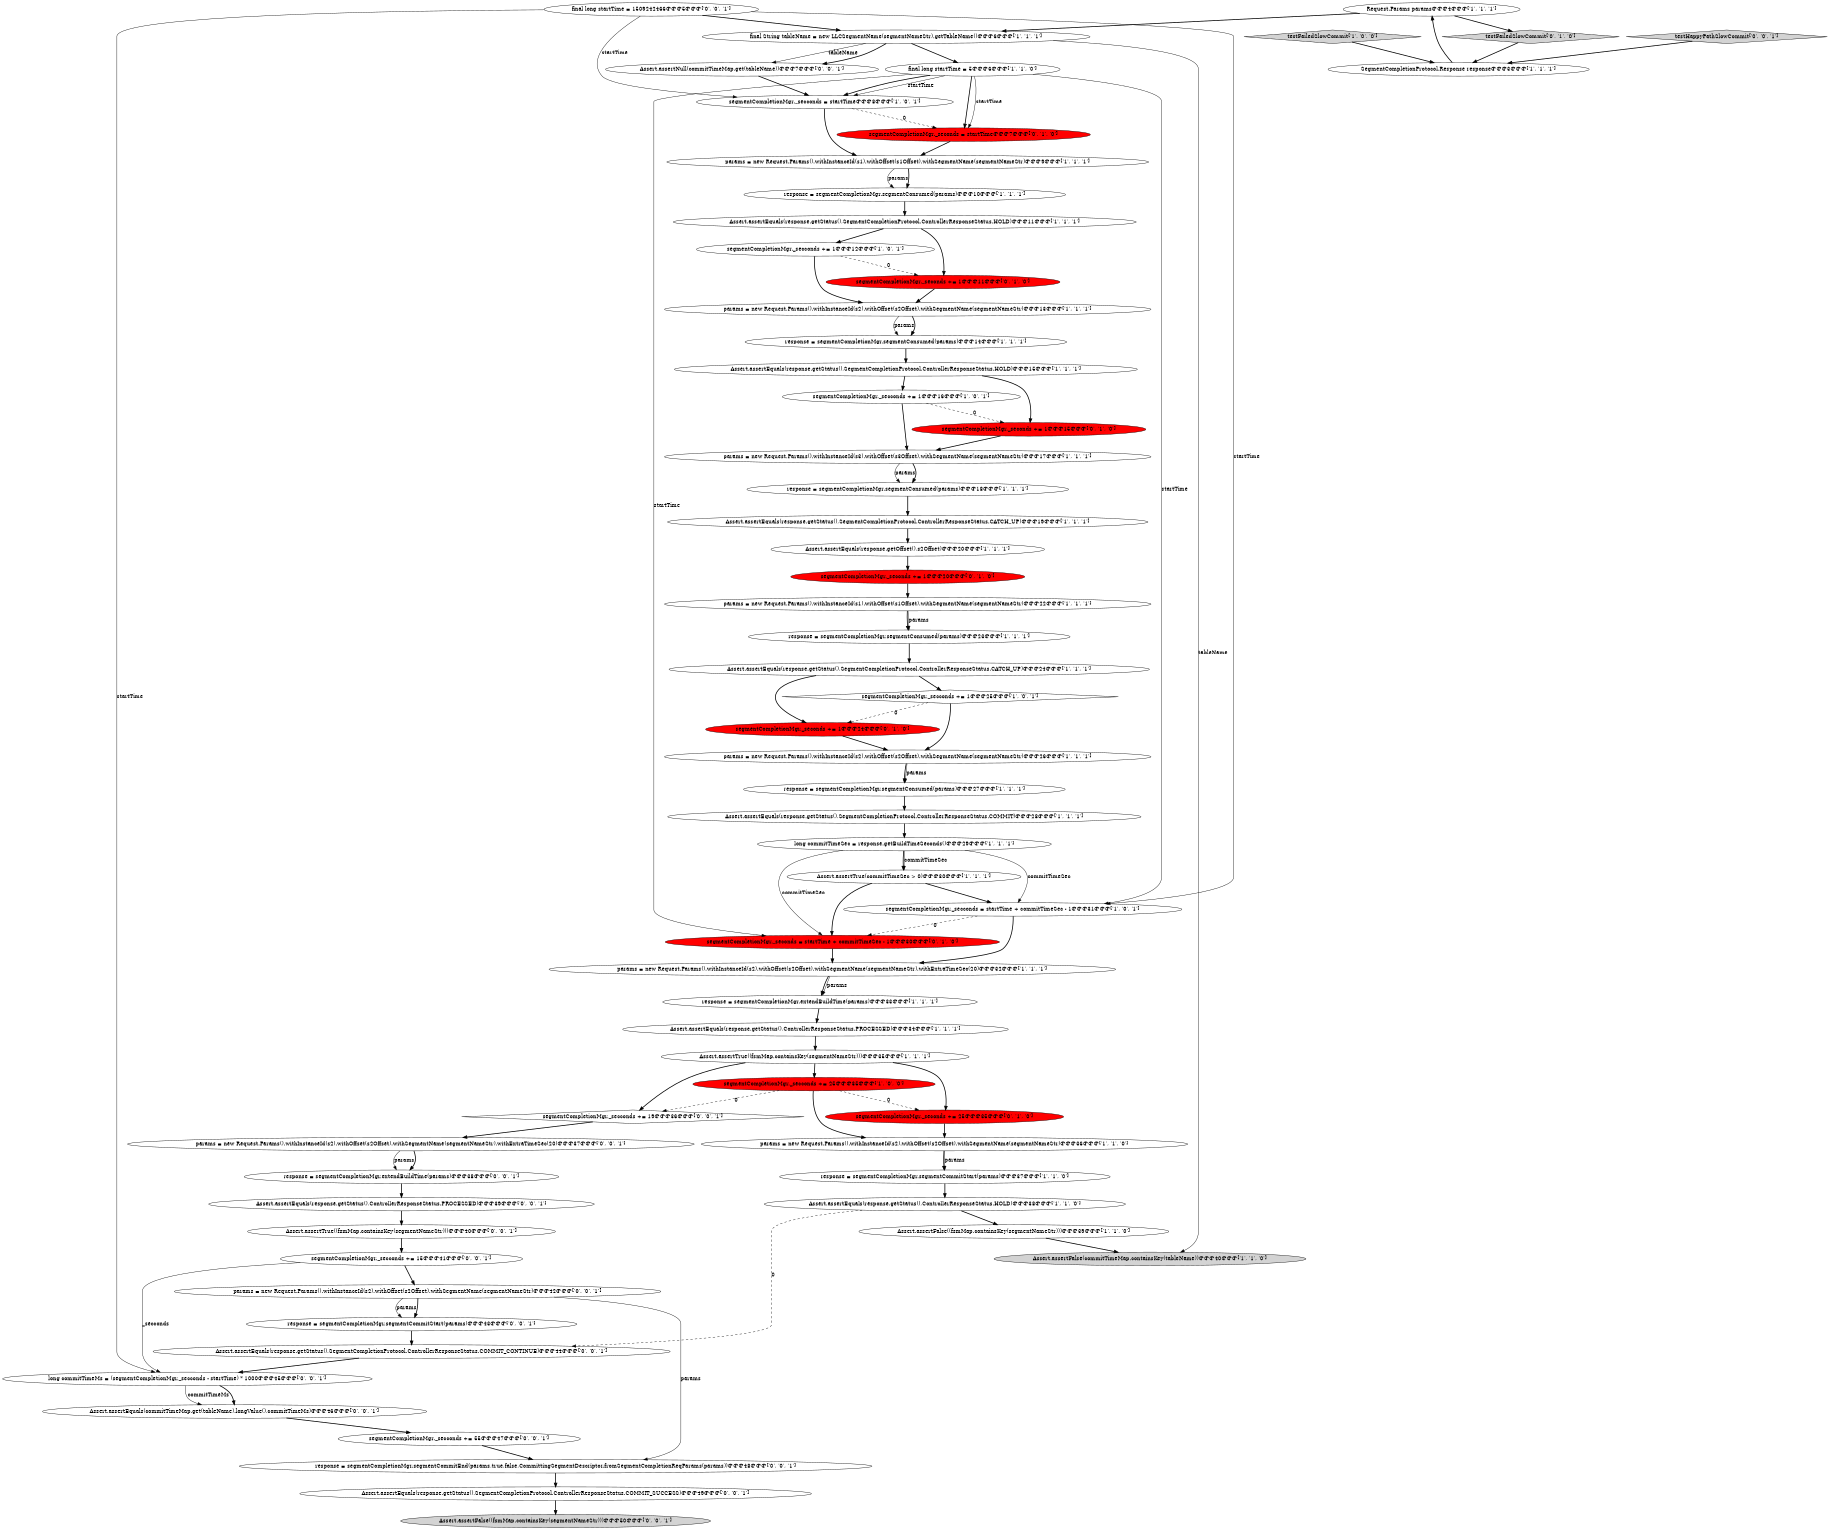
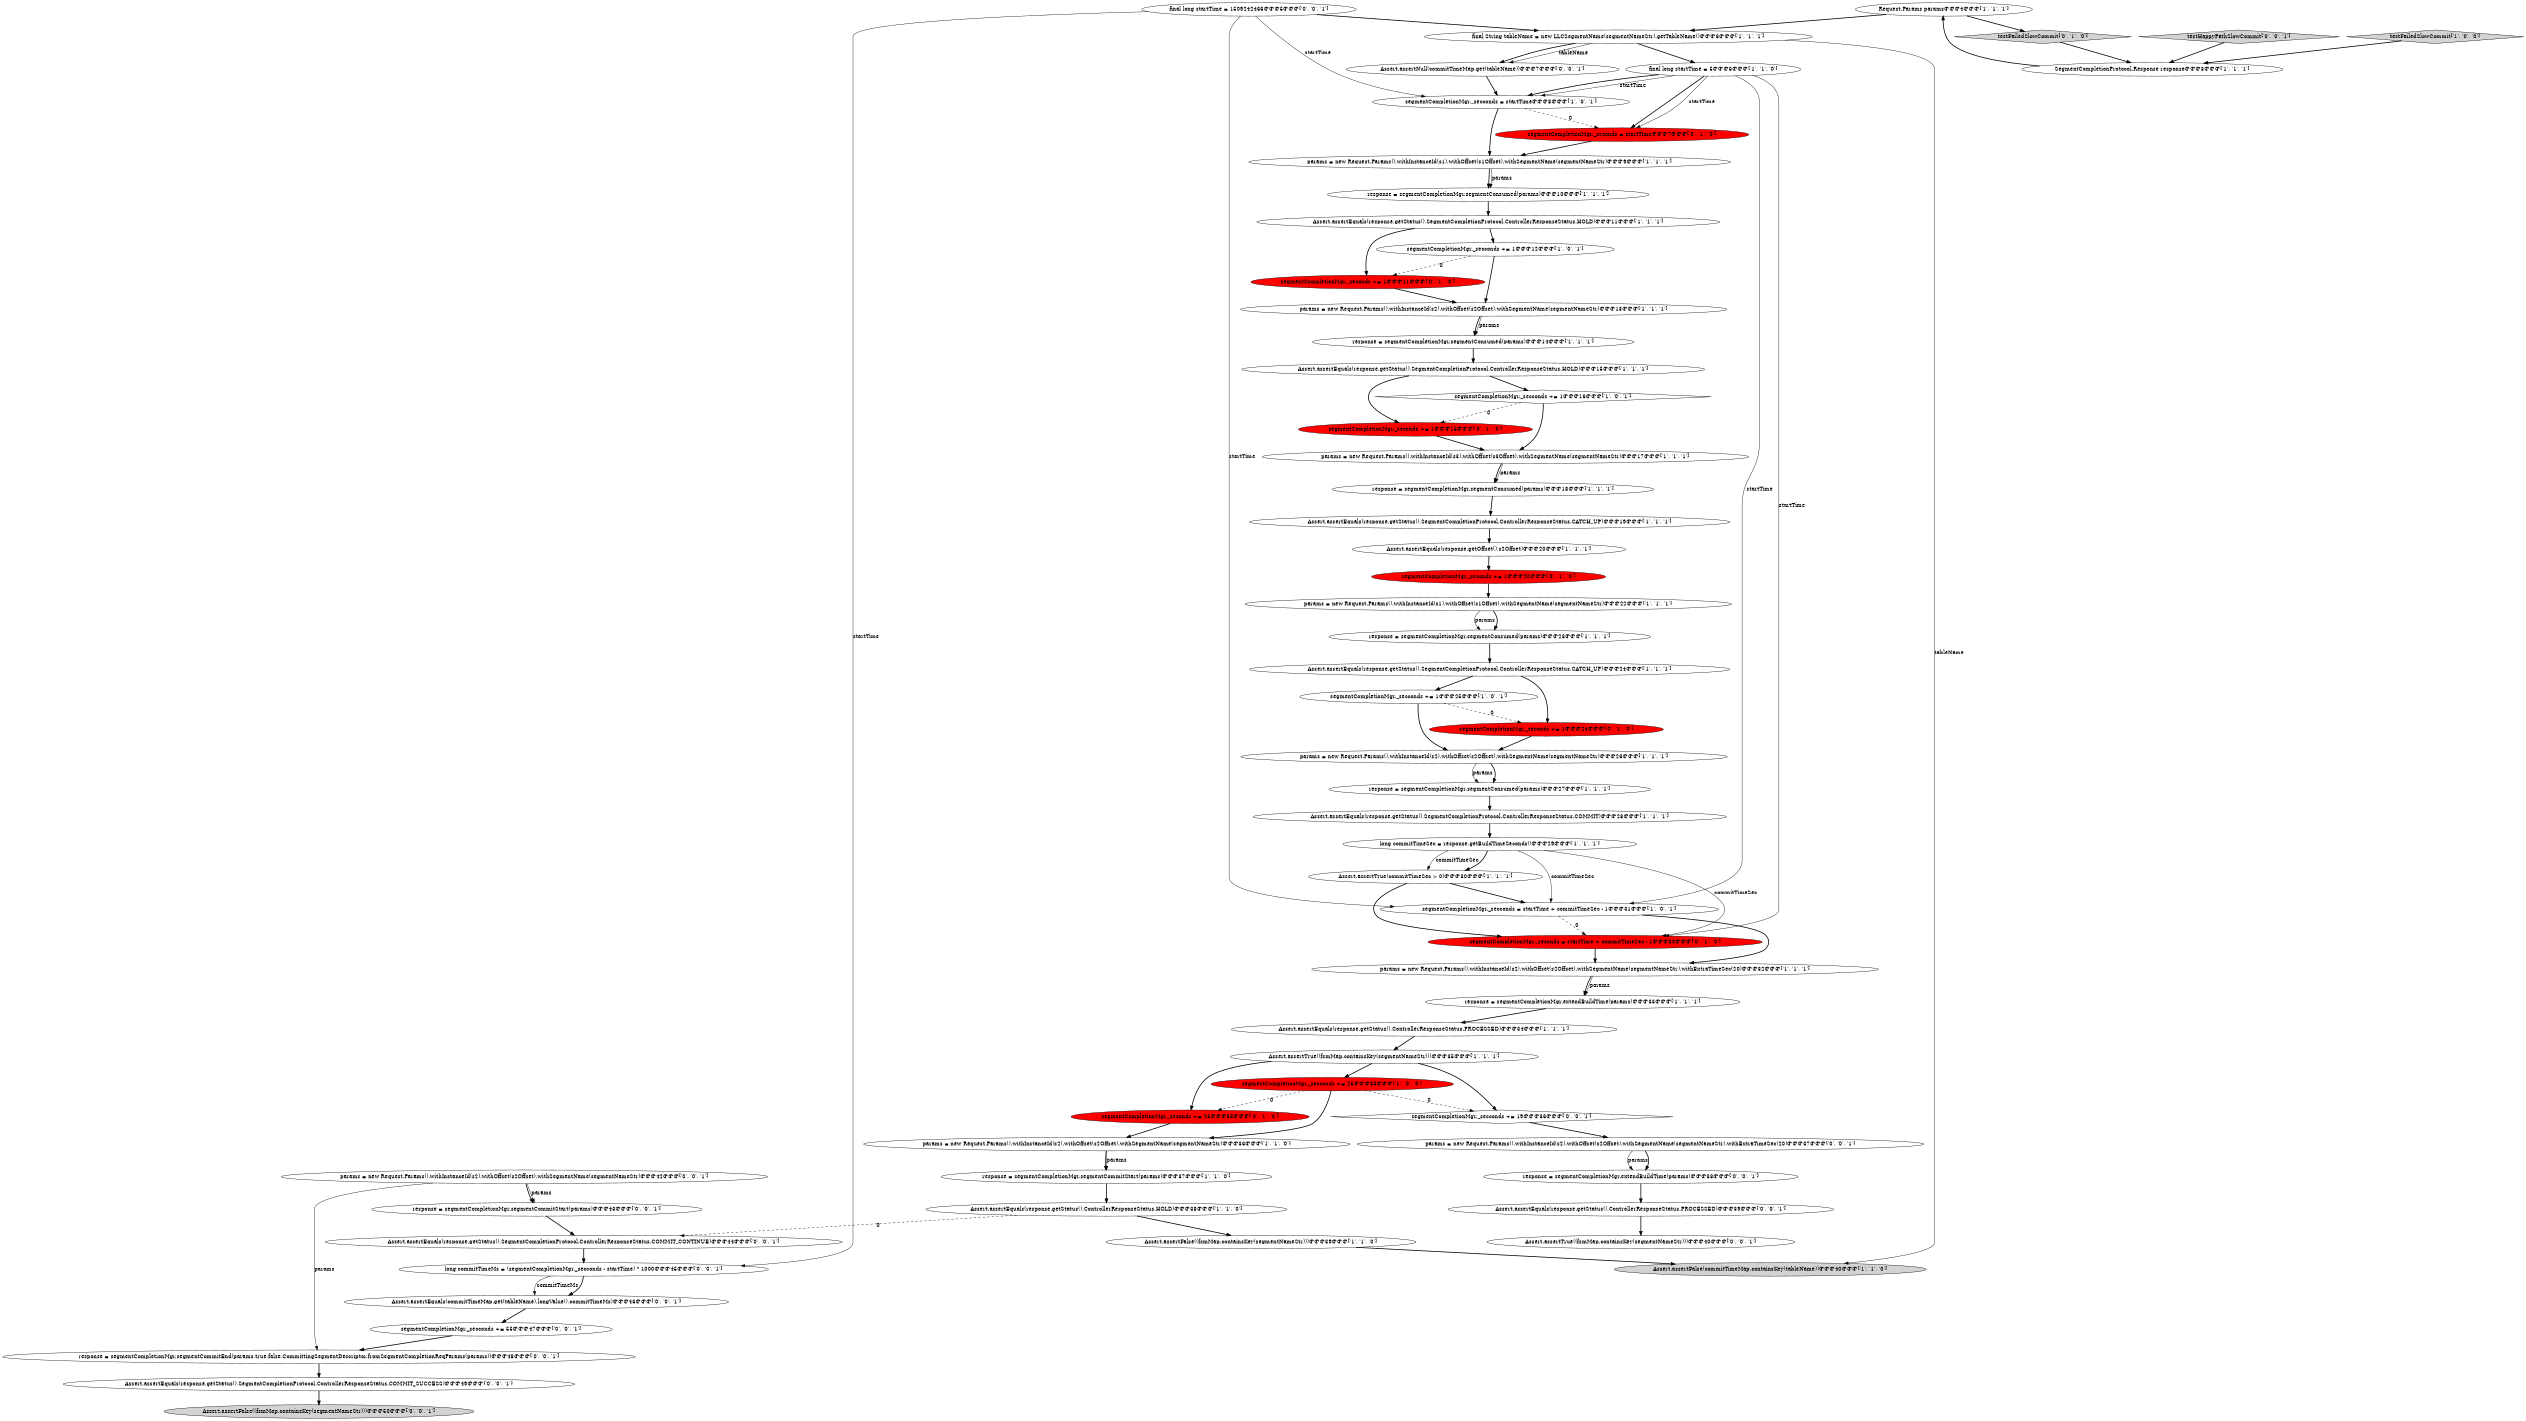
node "segmentCompletionMgr._secconds += 1@@@16@@@['1', '0', '1']": shape ellipse -> diamond
node "segmentCompletionMgr._secconds += 1@@@25@@@['1', '0', '1']": shape diamond -> ellipse
node "segmentCompletionMgr._secconds += 15@@@41@@@['0', '0', '1']": removed
